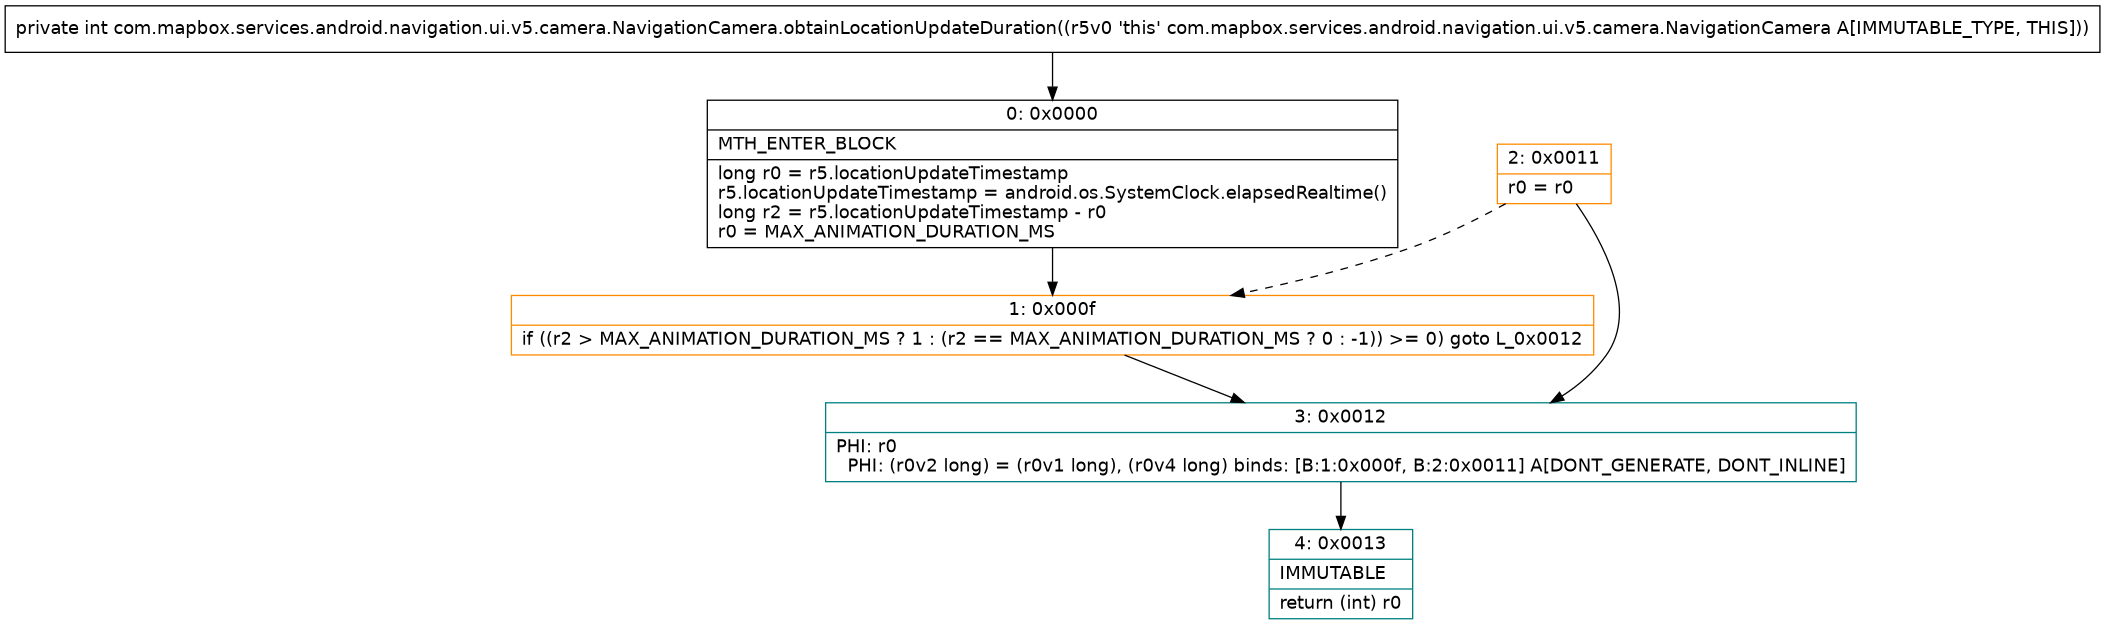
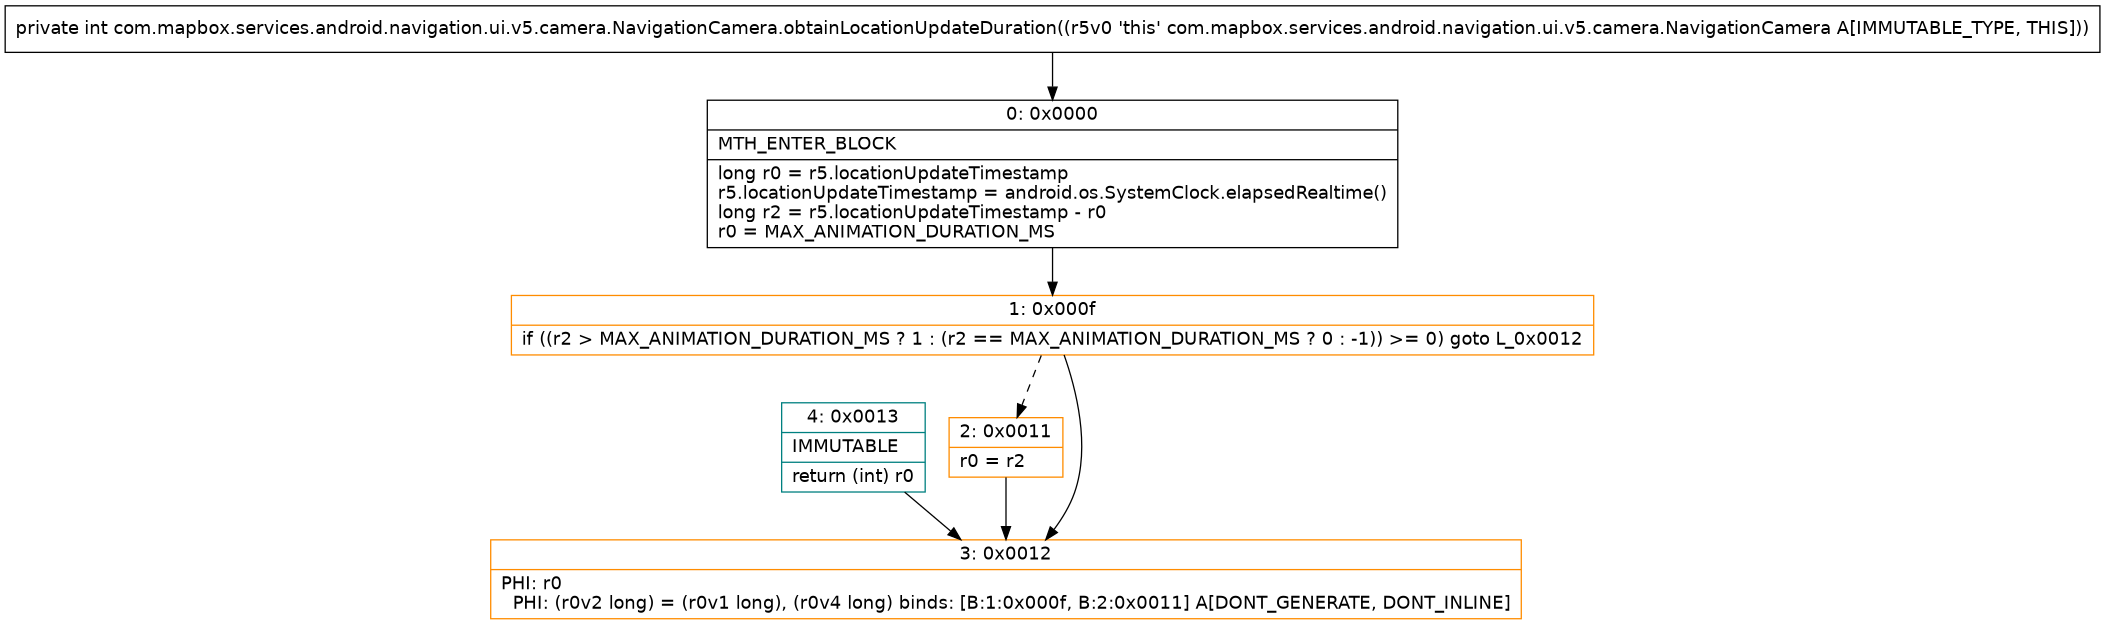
node "2: 0x0011": text "r0 = r0" -> "r0 = r2"
edge "2: 0x0011" -> "1: 0x000f": reversed
node "3: 0x0012": color teal -> darkorange
edge "3: 0x0012" -> "4: 0x0013": reversed
